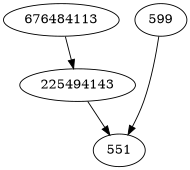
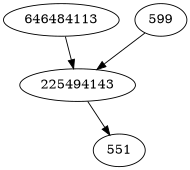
node "676484113": label "676484113" -> "646484113"
edge "599" -> "551": now "599" -> "225494143"
